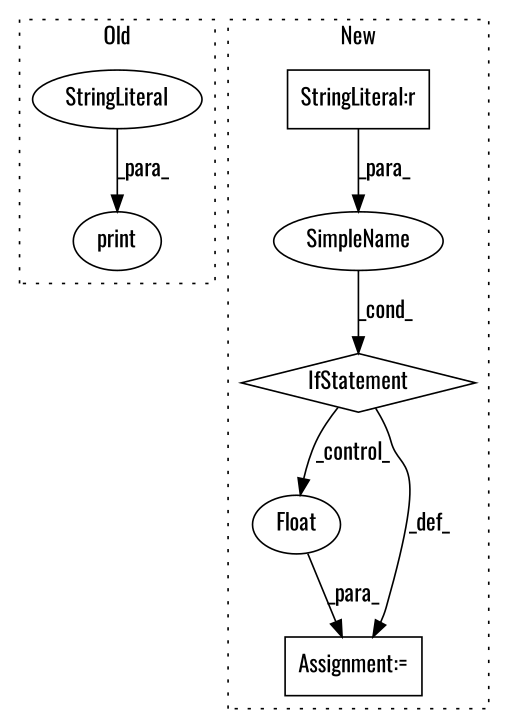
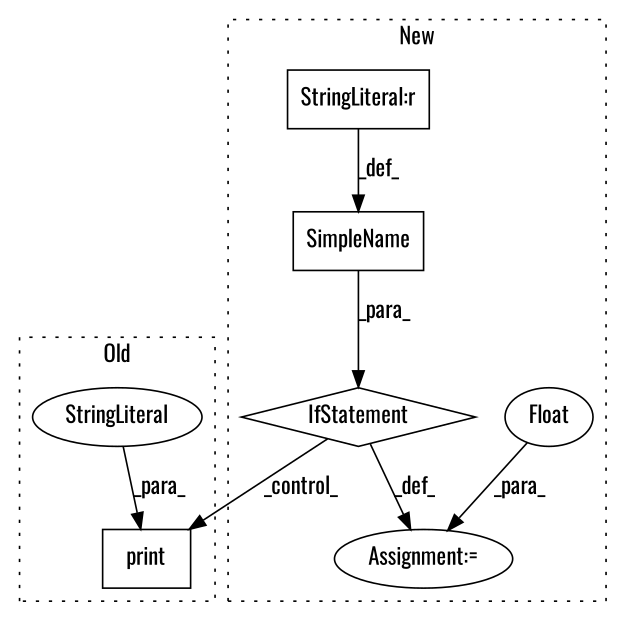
edge "StringLiteral:r" -> "SimpleName": label "_para_" -> "_def_"
node "print": shape ellipse -> box
node "SimpleName": shape ellipse -> box
edge "SimpleName" -> "IfStatement": label "_cond_" -> "_para_"
edge "IfStatement" -> "Float": now "IfStatement" -> "print"
node "Assignment:=": shape box -> ellipse
